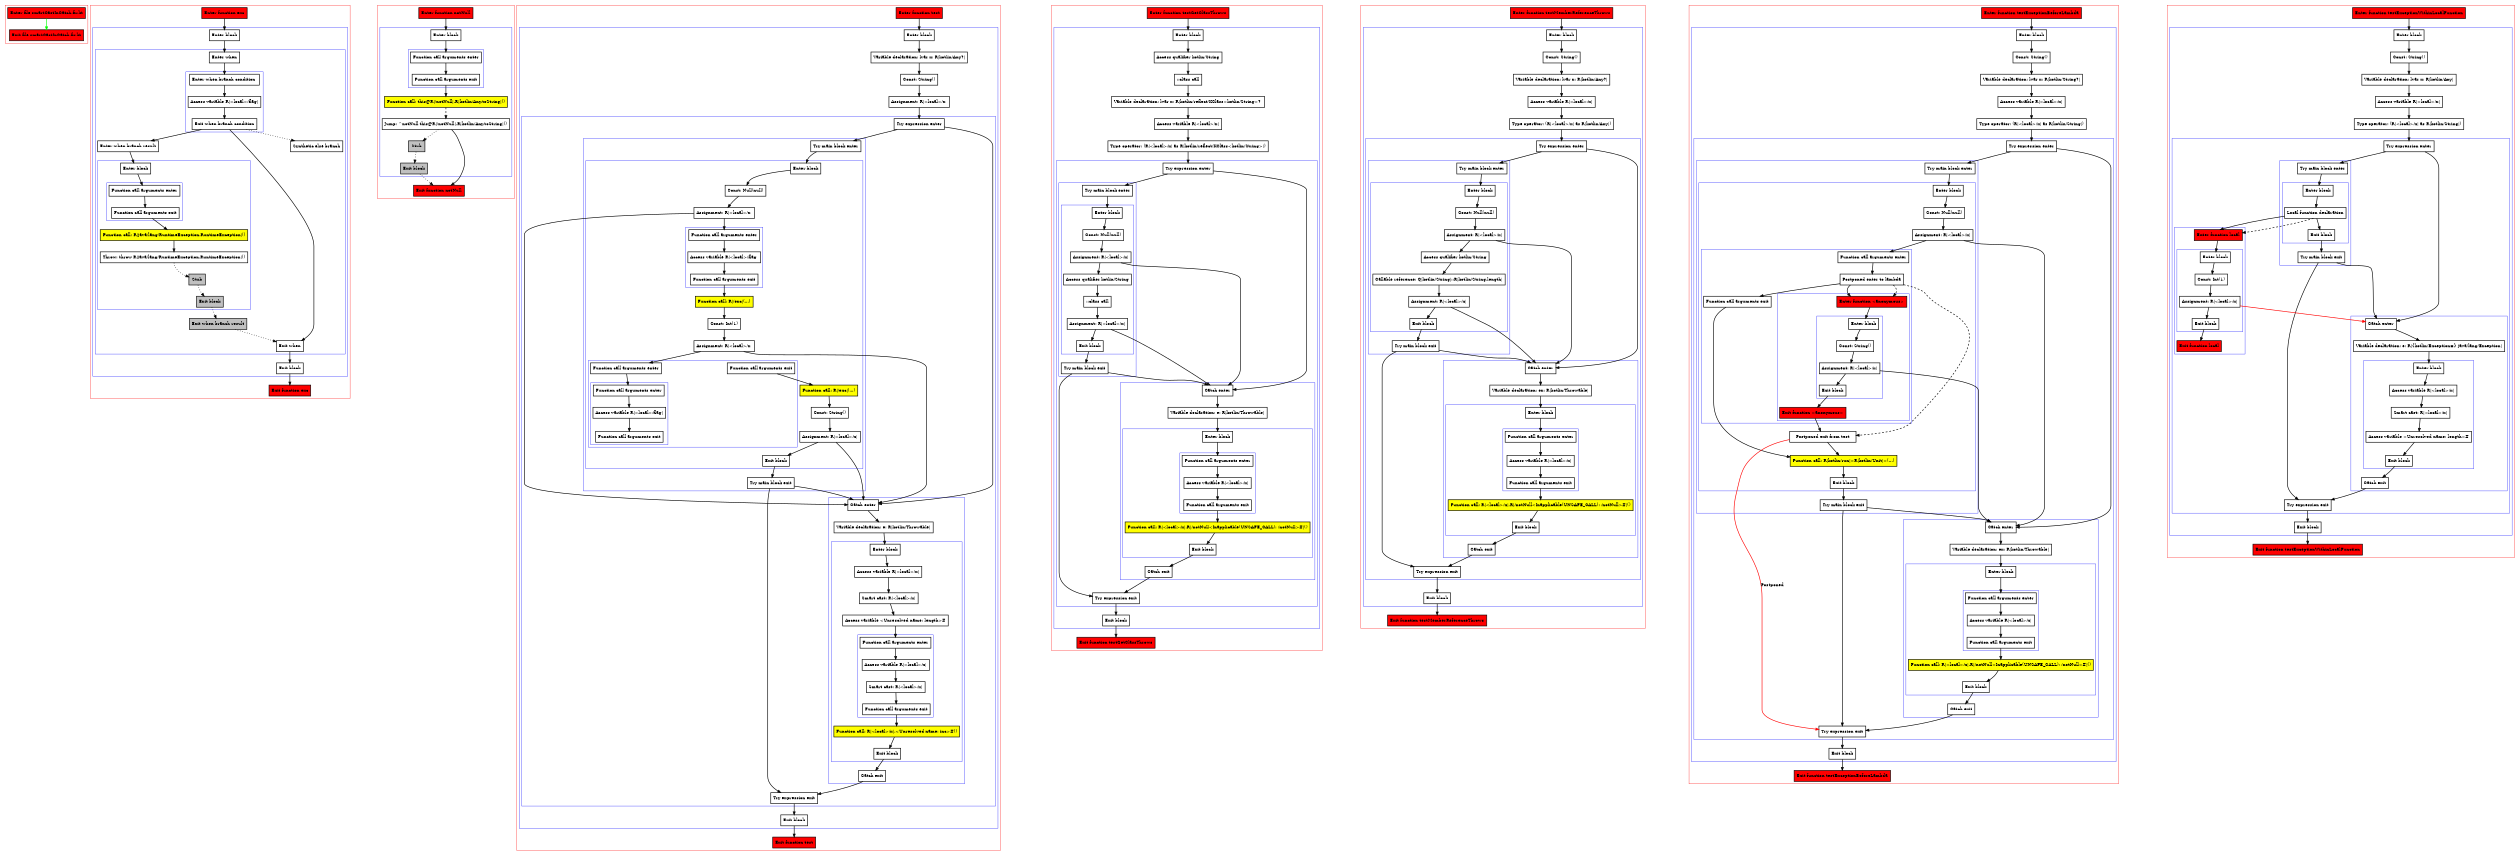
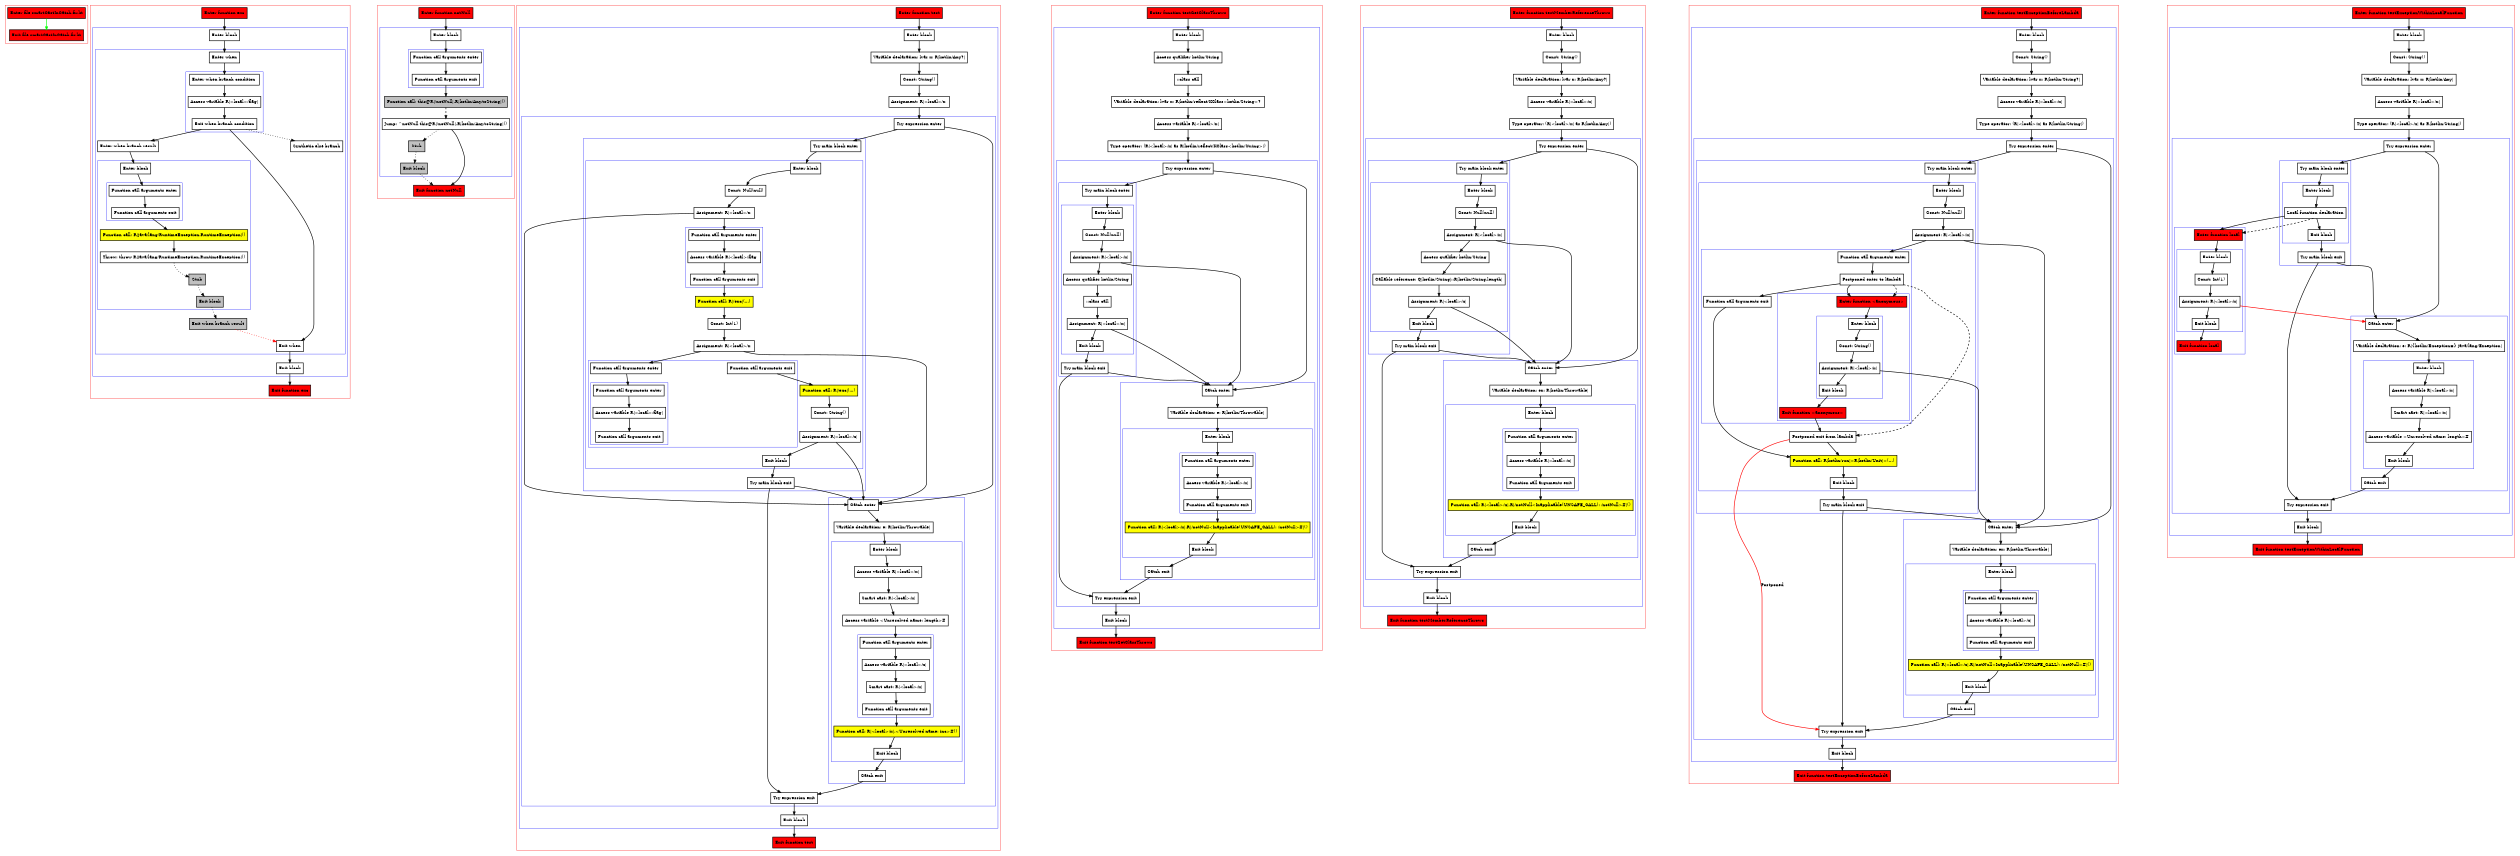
node "Function call: this@R|/notNull|.R|kotlin/Any.toString|()": fillcolor yellow -> gray
edge "Exit when branch result" -> "Exit when": color black -> red
node "Postponed exit from test": label "Postponed exit from test" -> "Postponed exit from lambda"
